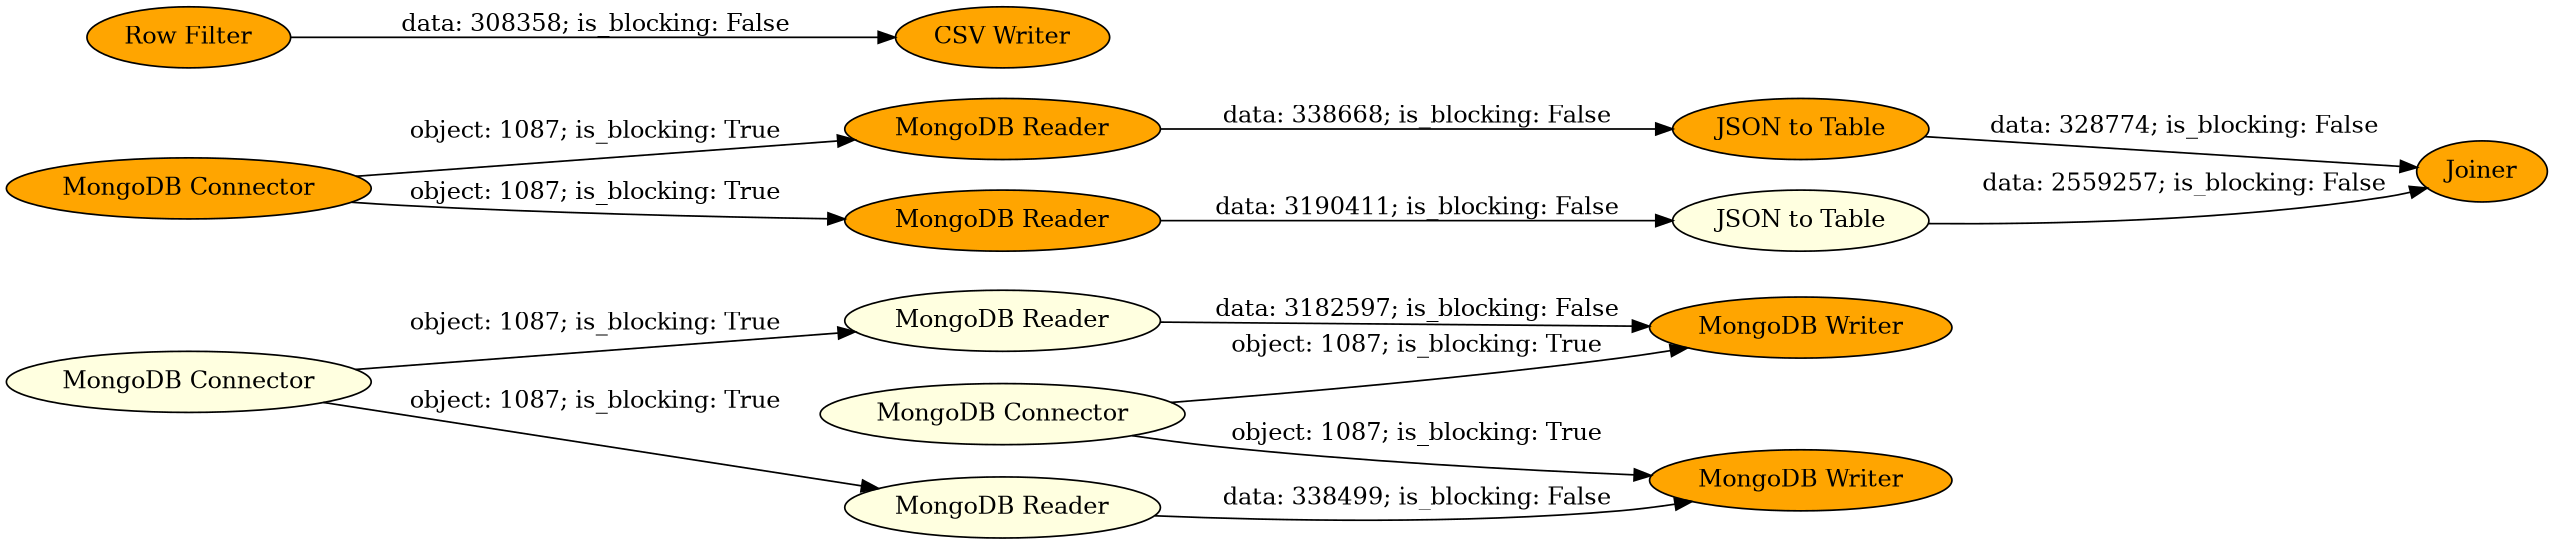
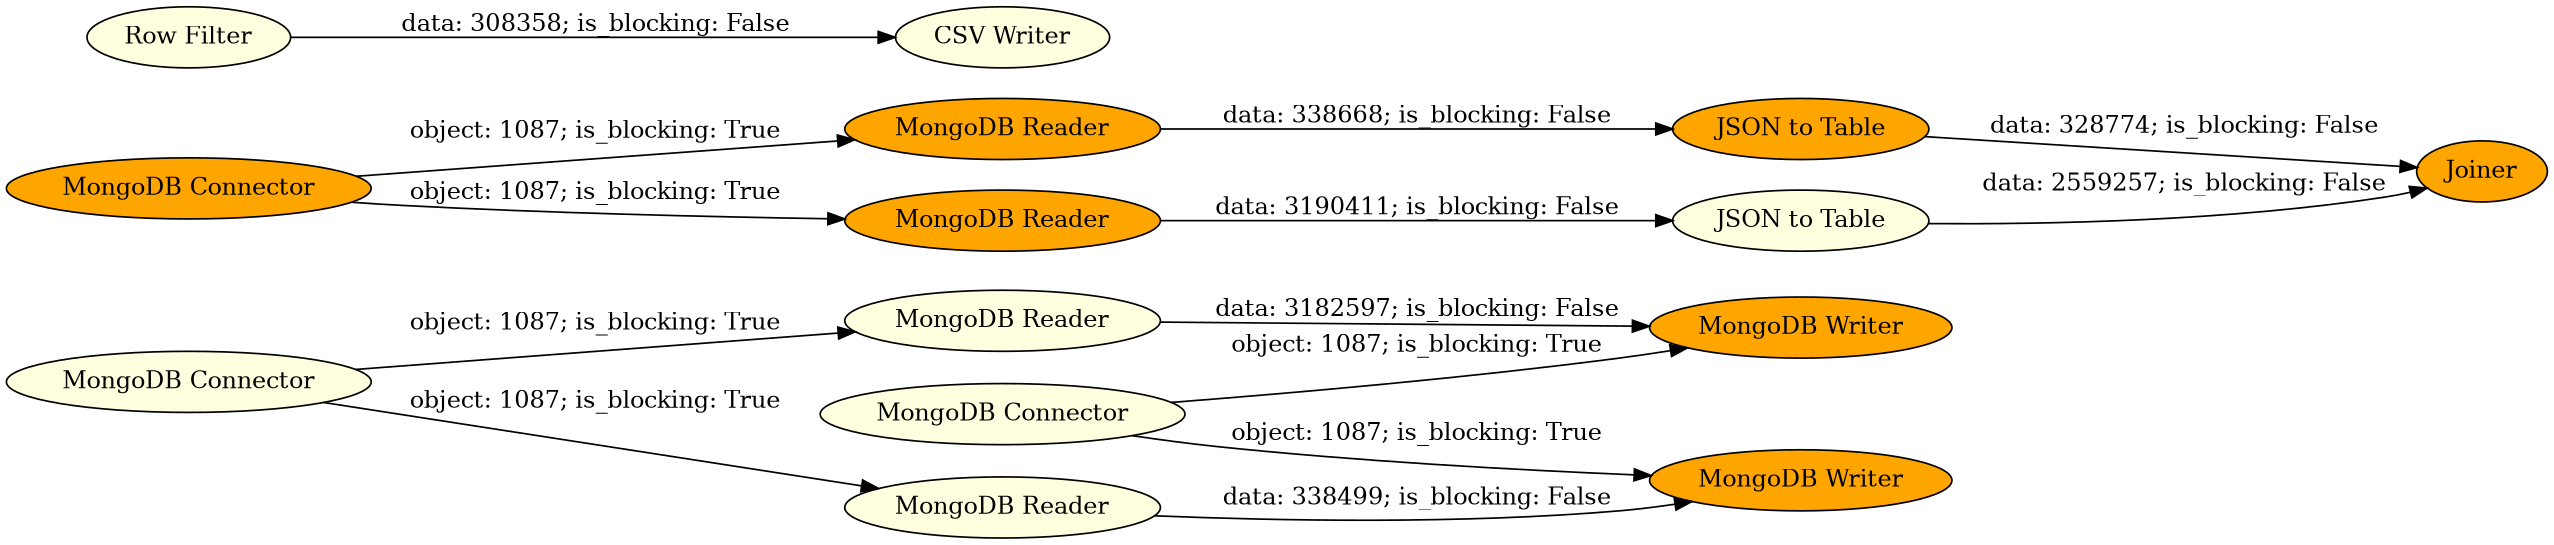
node "Row Filter": fillcolor orange -> lightyellow
node "CSV Writer": fillcolor orange -> lightyellow
